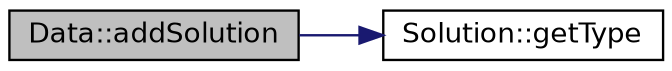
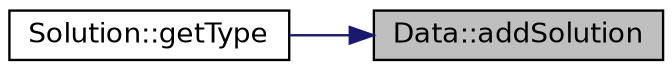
edge "Data::addSolution" -> "Solution::getType": reversed
